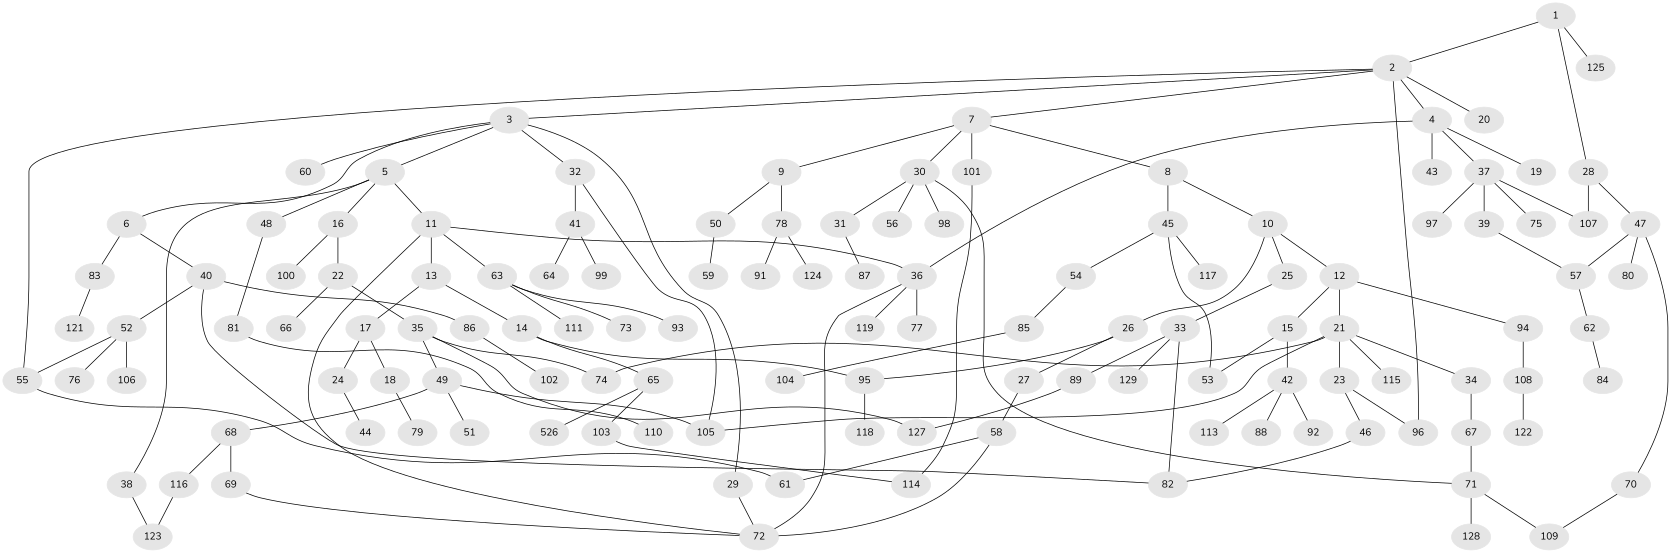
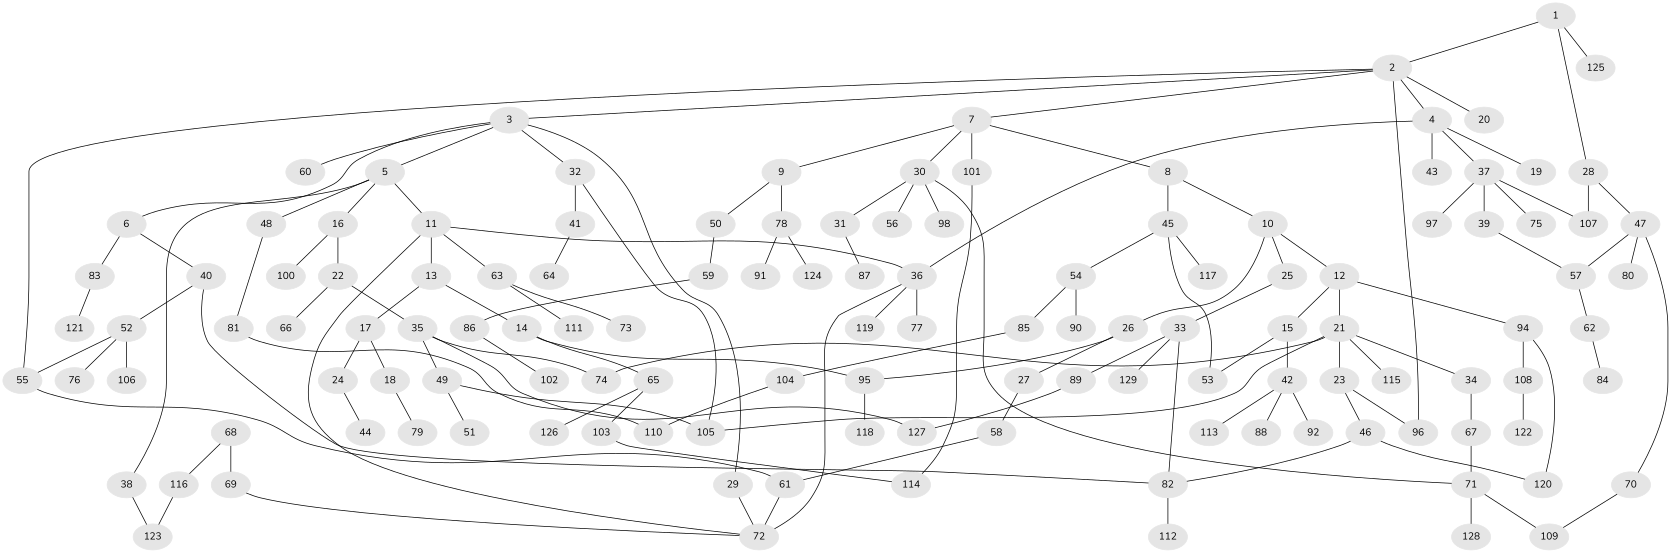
node "99": removed
edge "40" -- "86": now "59" -- "86"
node "93": removed
node "90": added
edge "104" -- "110": added
edge "49" -- "68": removed
node "526": label "526" -> "126"
node "120": added
edge "58" -- "72": now "61" -- "72"
node "112": added
